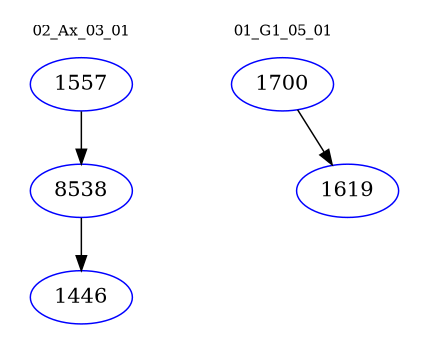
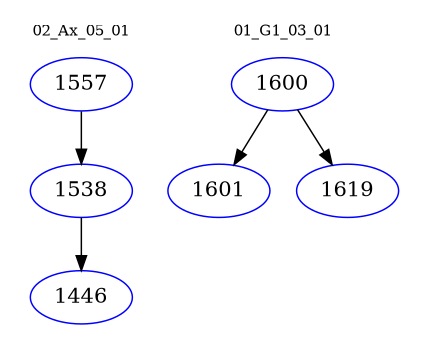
cluster "02_Ax_03_01": label "02_Ax_03_01" -> "02_Ax_05_01"
cluster "01_G1_05_01": label "01_G1_05_01" -> "01_G1_03_01"
node "1700": label "1700" -> "1600"
node "8538": label "8538" -> "1538"
node "1601": added
